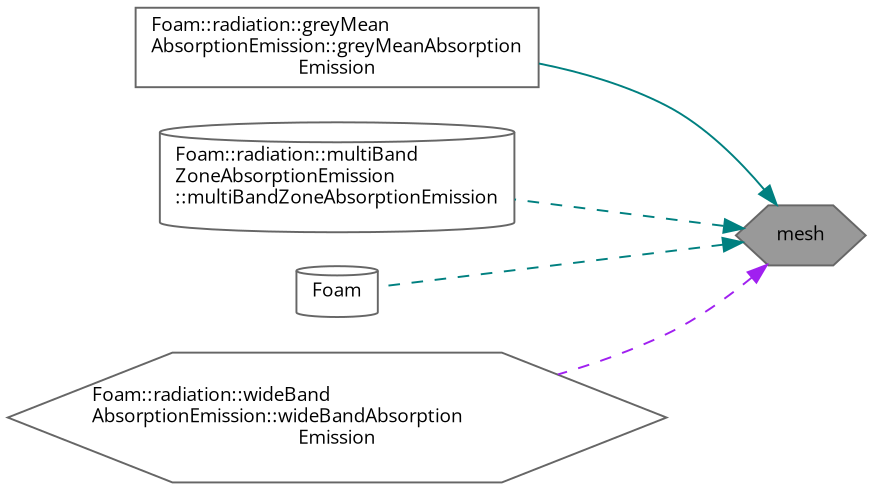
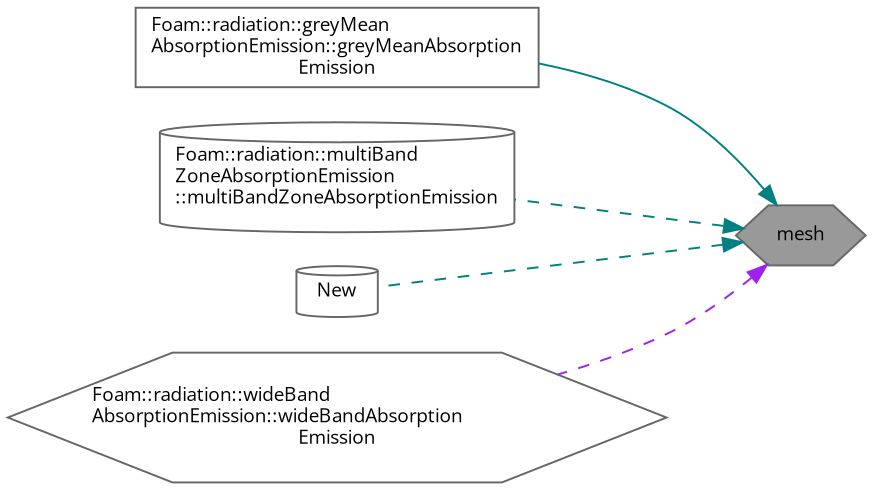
node "Foam": label "Foam" -> "New"
